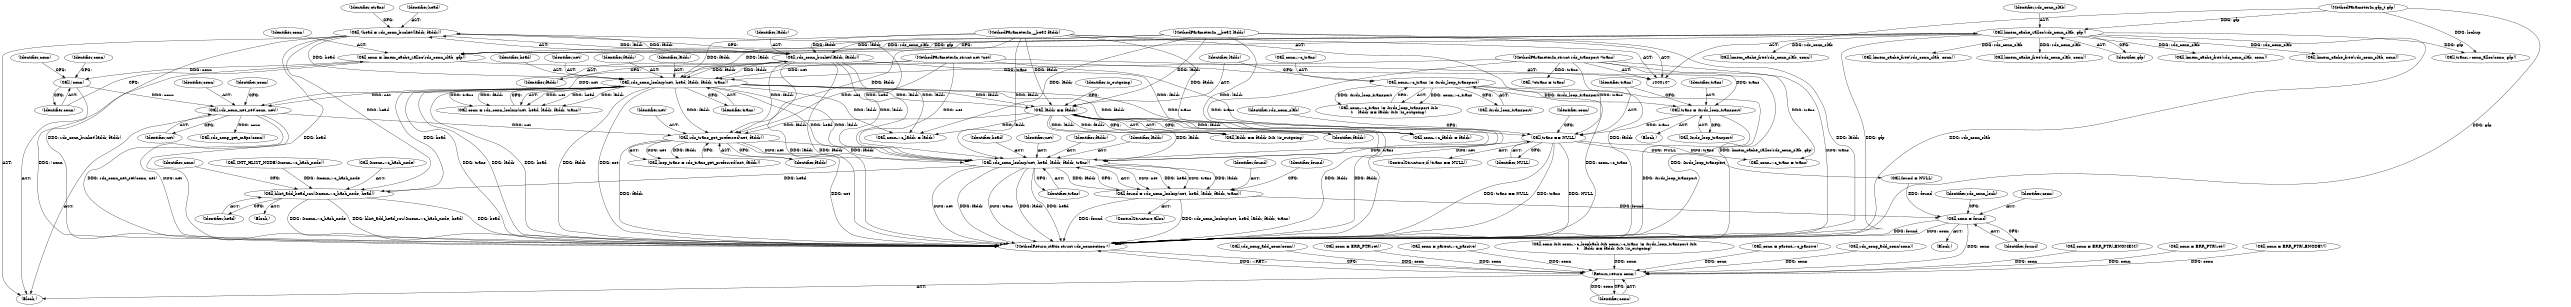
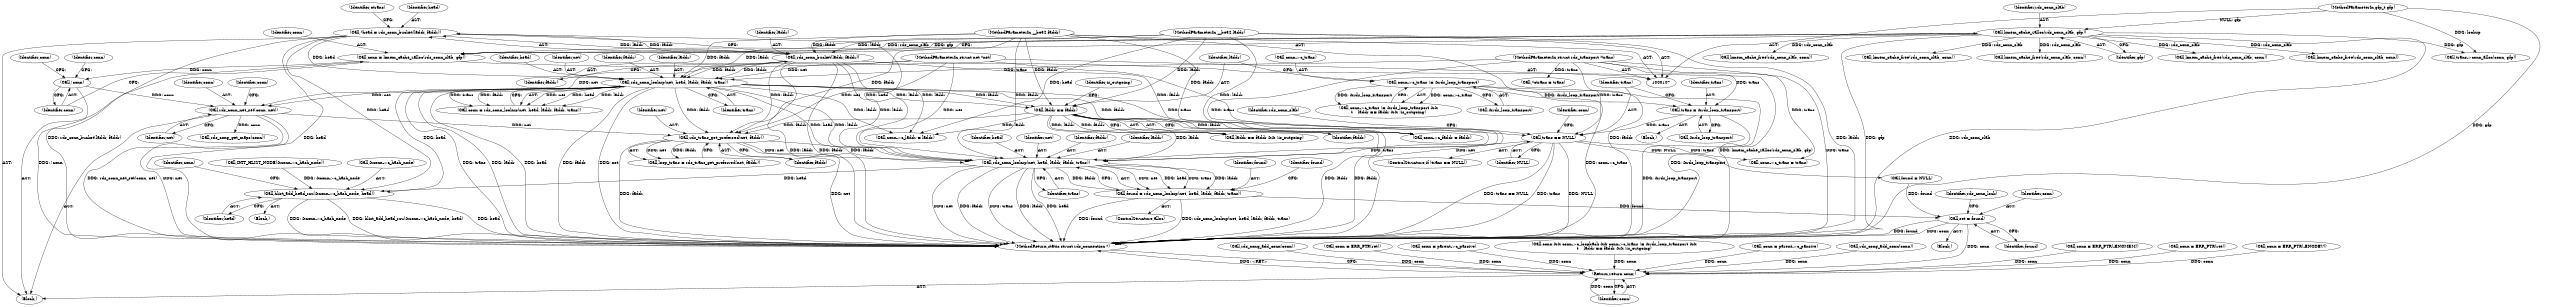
edge "(MethodParameterIn,gfp_t gfp)" -> "(Call,kmem_cache_zalloc(rds_conn_slab, gfp))": label "DDG: gfp" -> "NULL: gfp"
edge "(MethodParameterIn,__be32 laddr)" -> "(Call,conn->c_laddr = laddr)": label "DDG: laddr" -> "DDG: head"
node "(Call,conn = found)": label "(Call,conn = found)" -> "(Call,set = found)"
